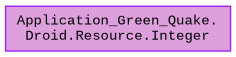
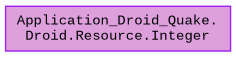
node "Application_Green_Quake. Droid.Resource.Integer": label "Application_Green_Quake. Droid.Resource.Integer" -> "Application_Droid_Quake. Droid.Resource.Integer"
